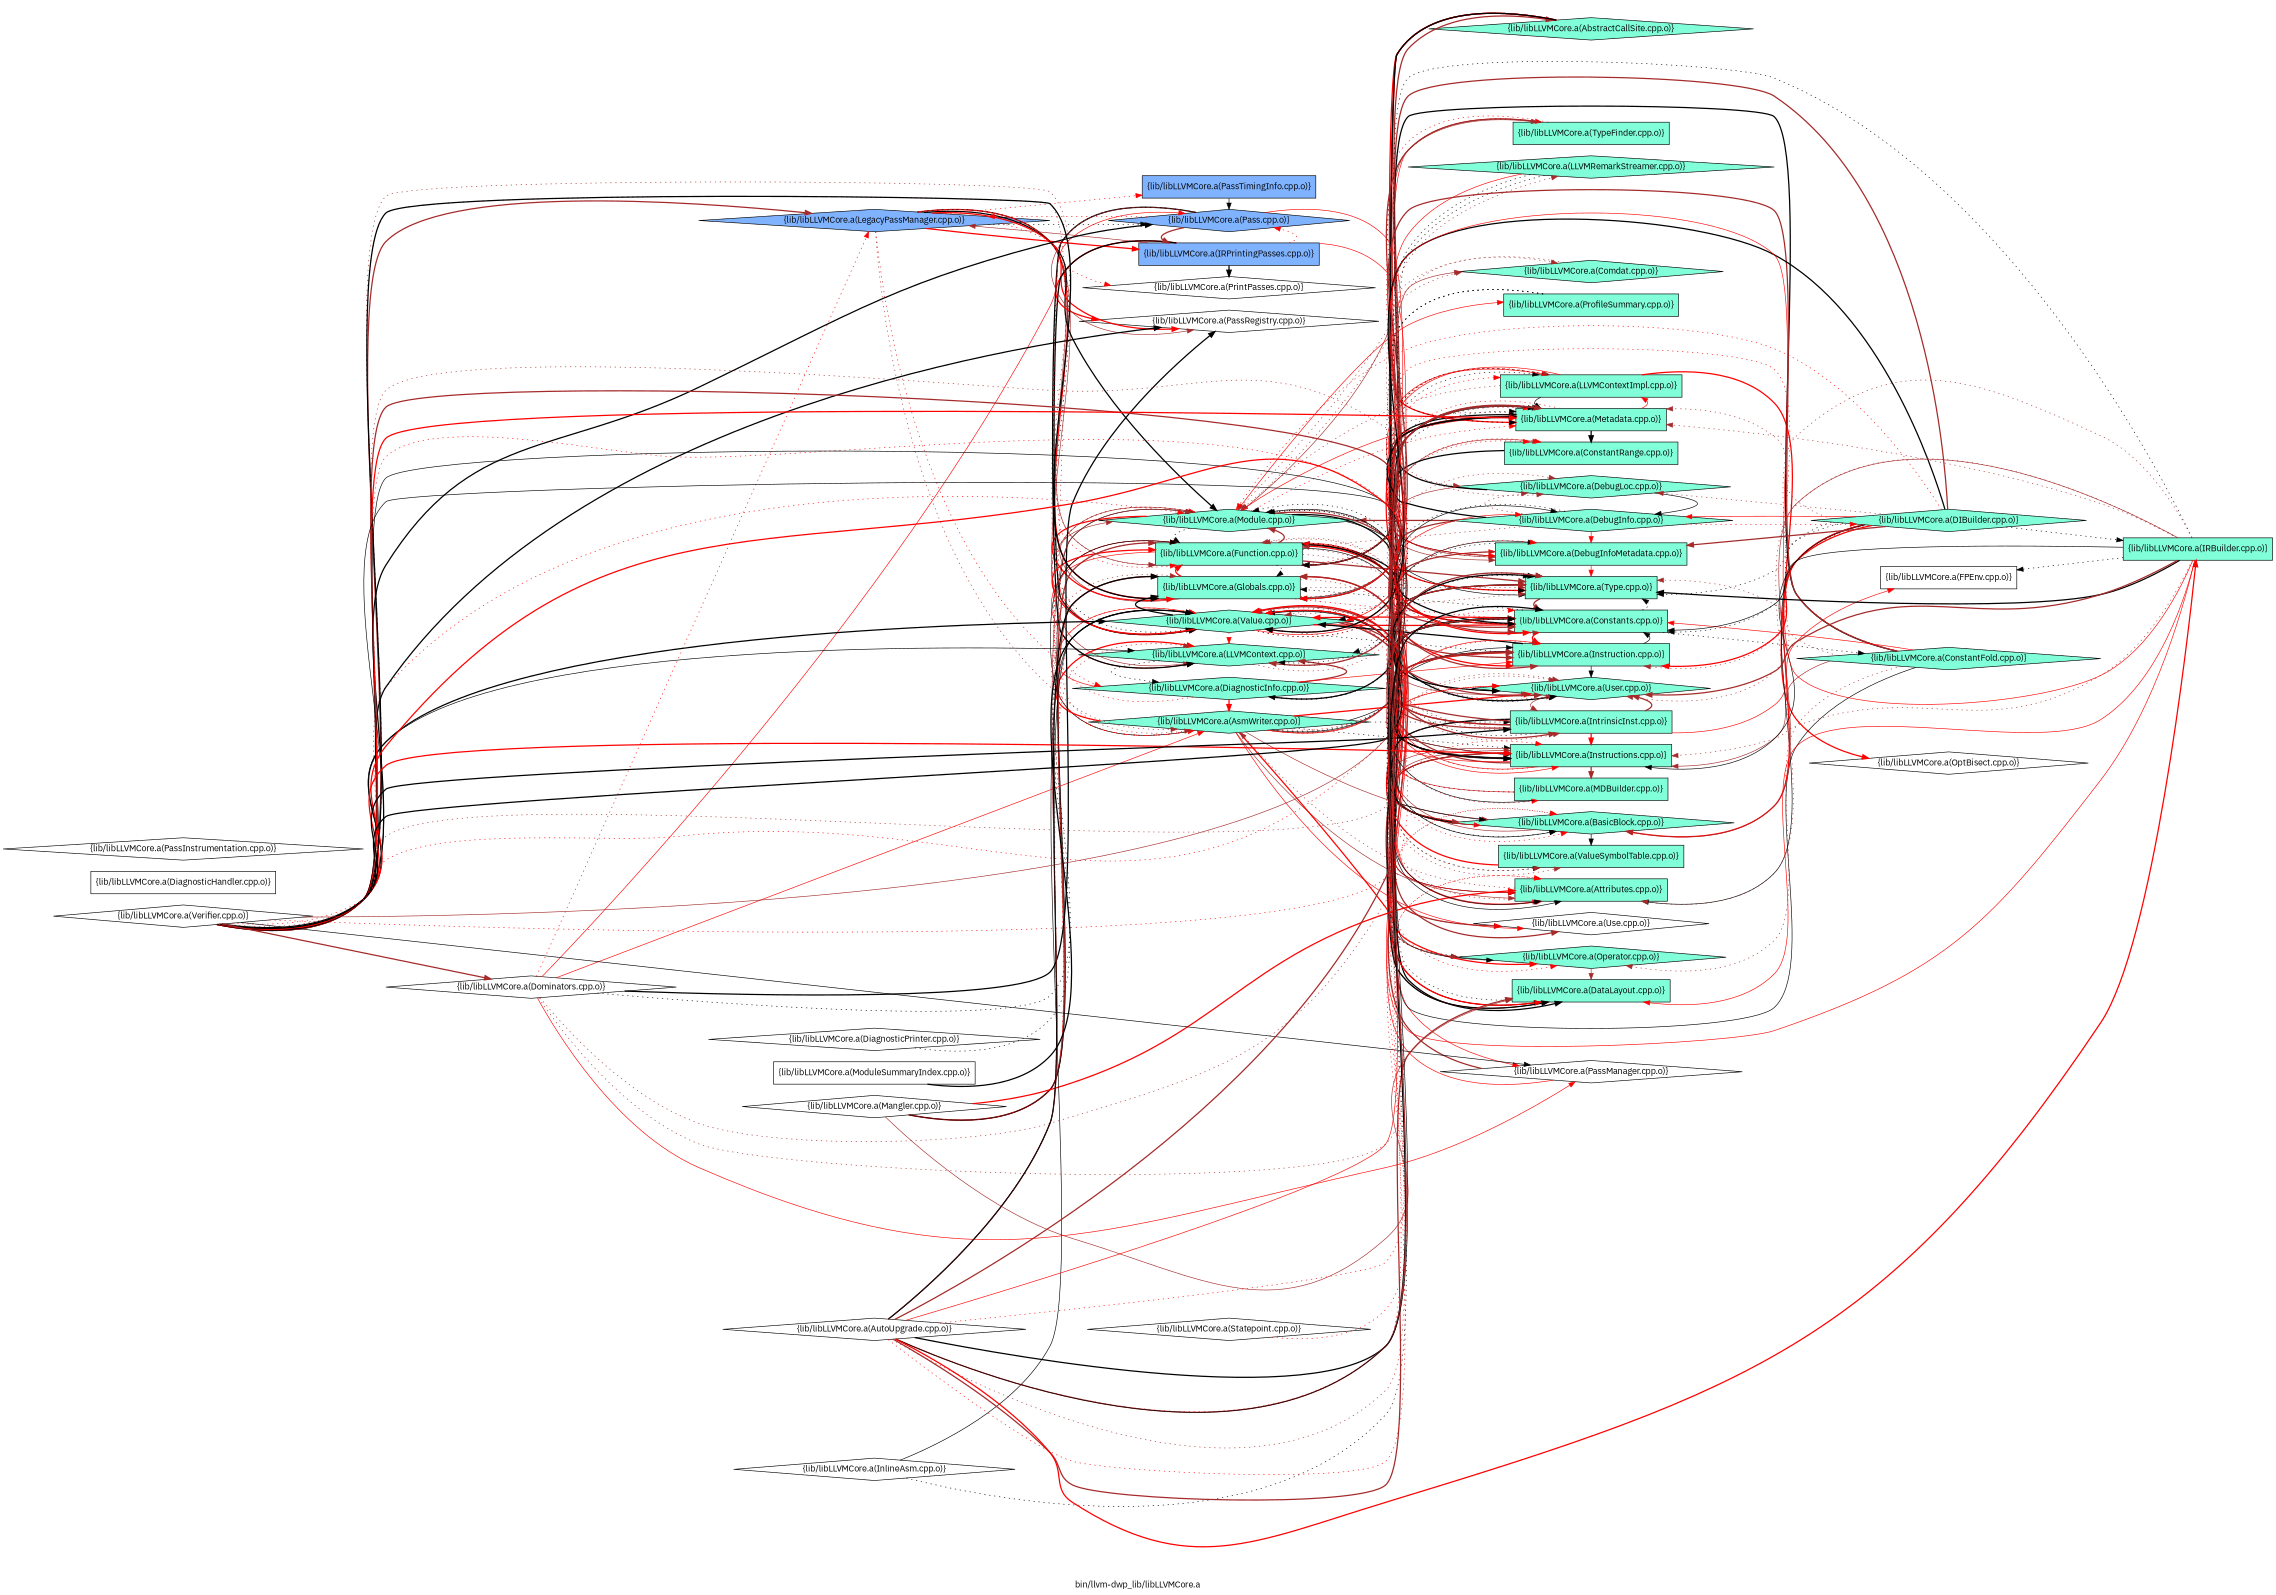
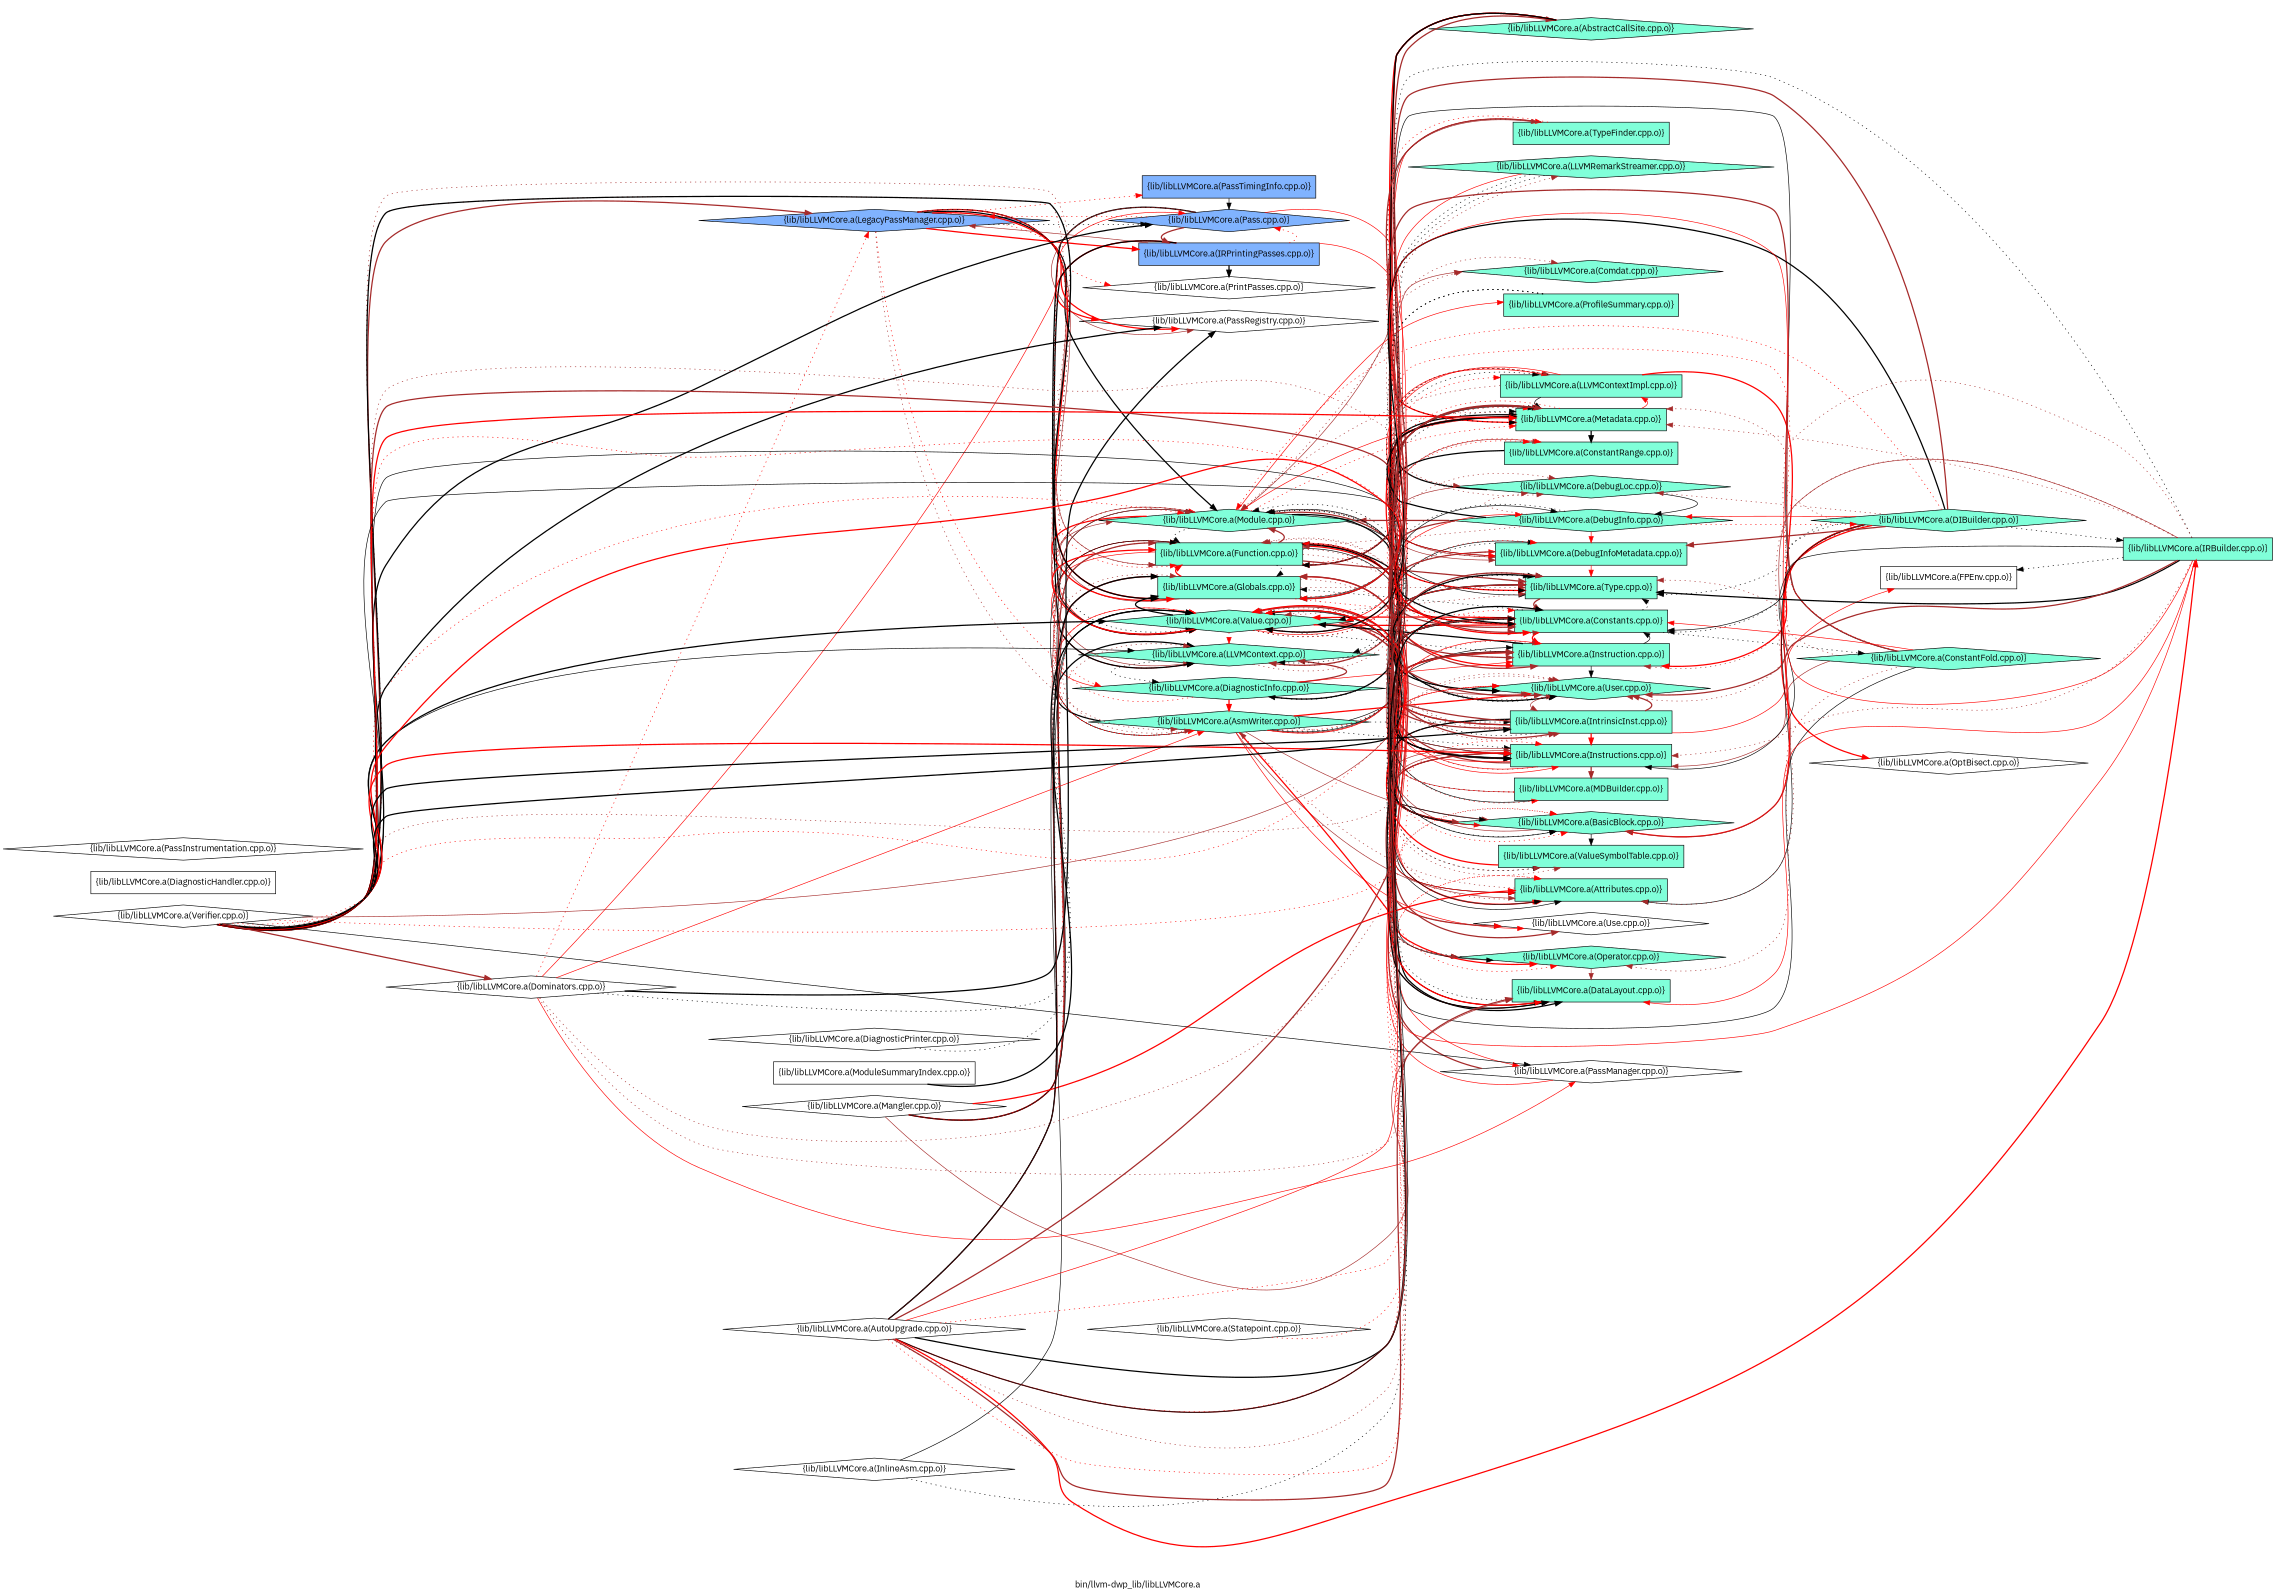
edge "{lib/libLLVMCore.a(ConstantFold.cpp.o)}" -> "{lib/libLLVMCore.a(Function.cpp.o)}": style bold -> solid
edge "{lib/libLLVMCore.a(Comdat.cpp.o)}" -> "{lib/libLLVMCore.a(Module.cpp.o)}": removed
edge "{lib/libLLVMCore.a(AsmWriter.cpp.o)}" -> "{lib/libLLVMCore.a(LLVMContext.cpp.o)}": color red -> black
